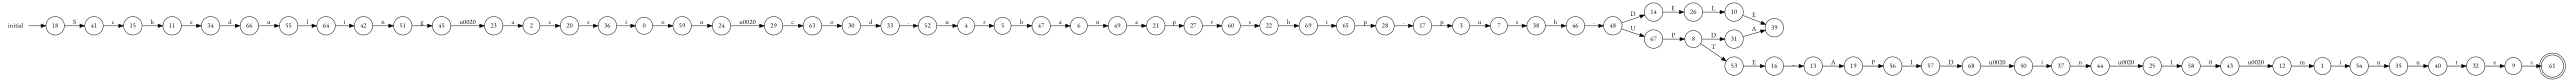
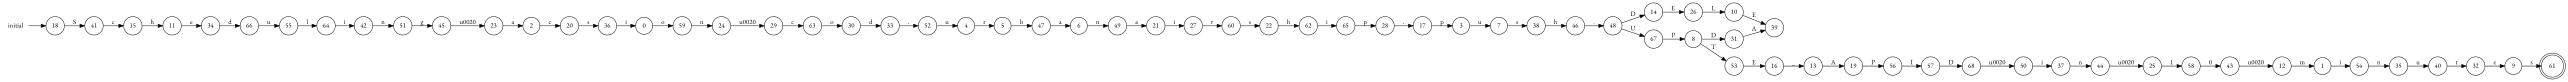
edge "21" -> "27": label "p" -> "i"
node "69": label "69" -> "62"
